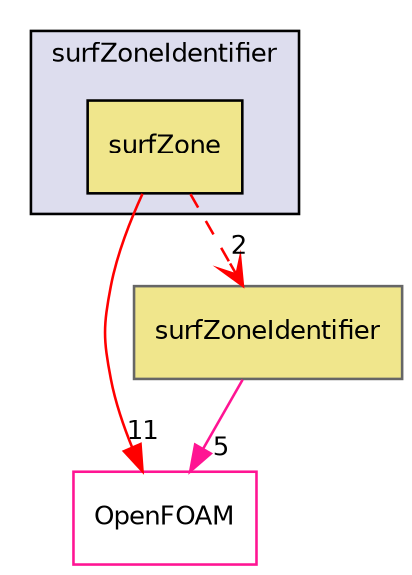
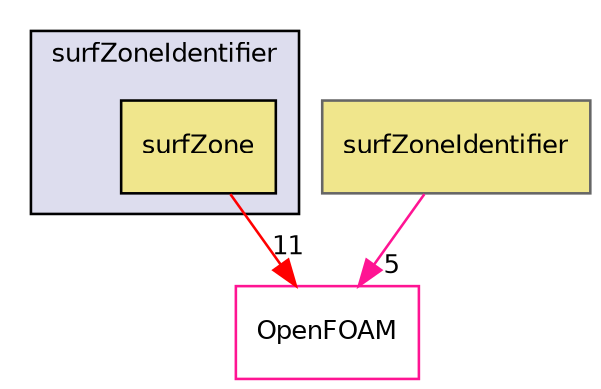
edge "surfZone" -> "surfZoneIdentifier": removed
